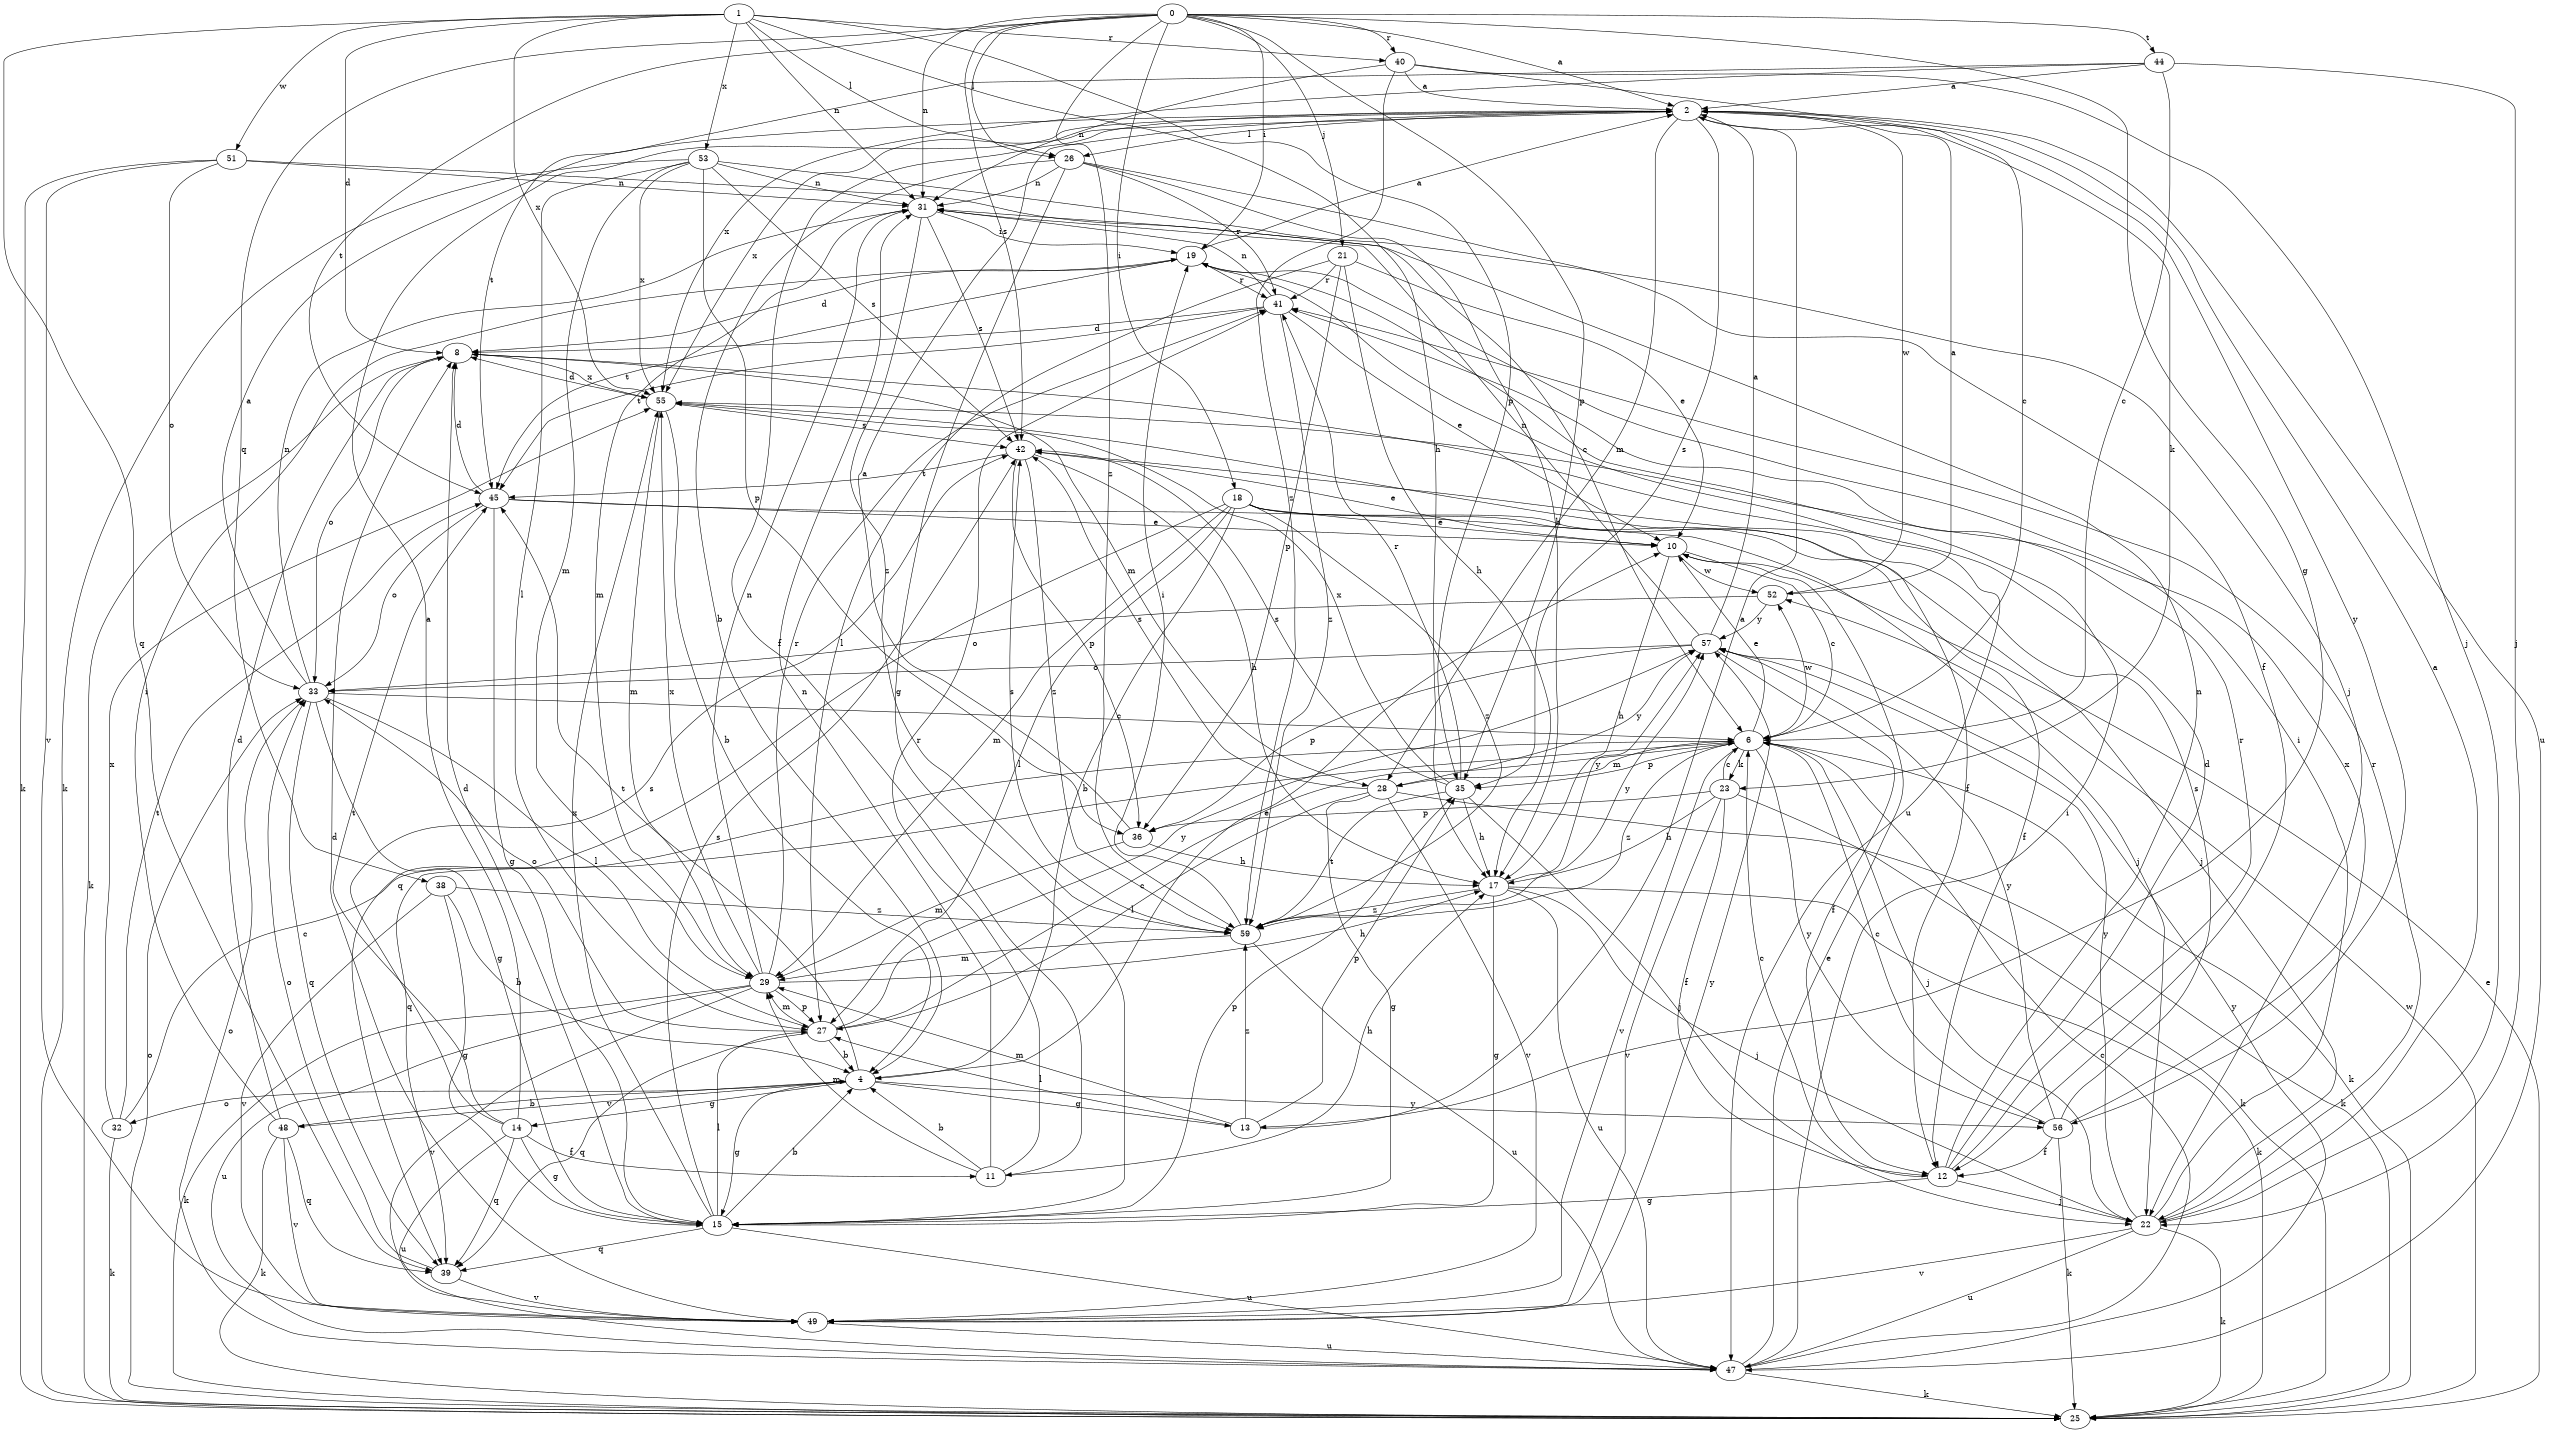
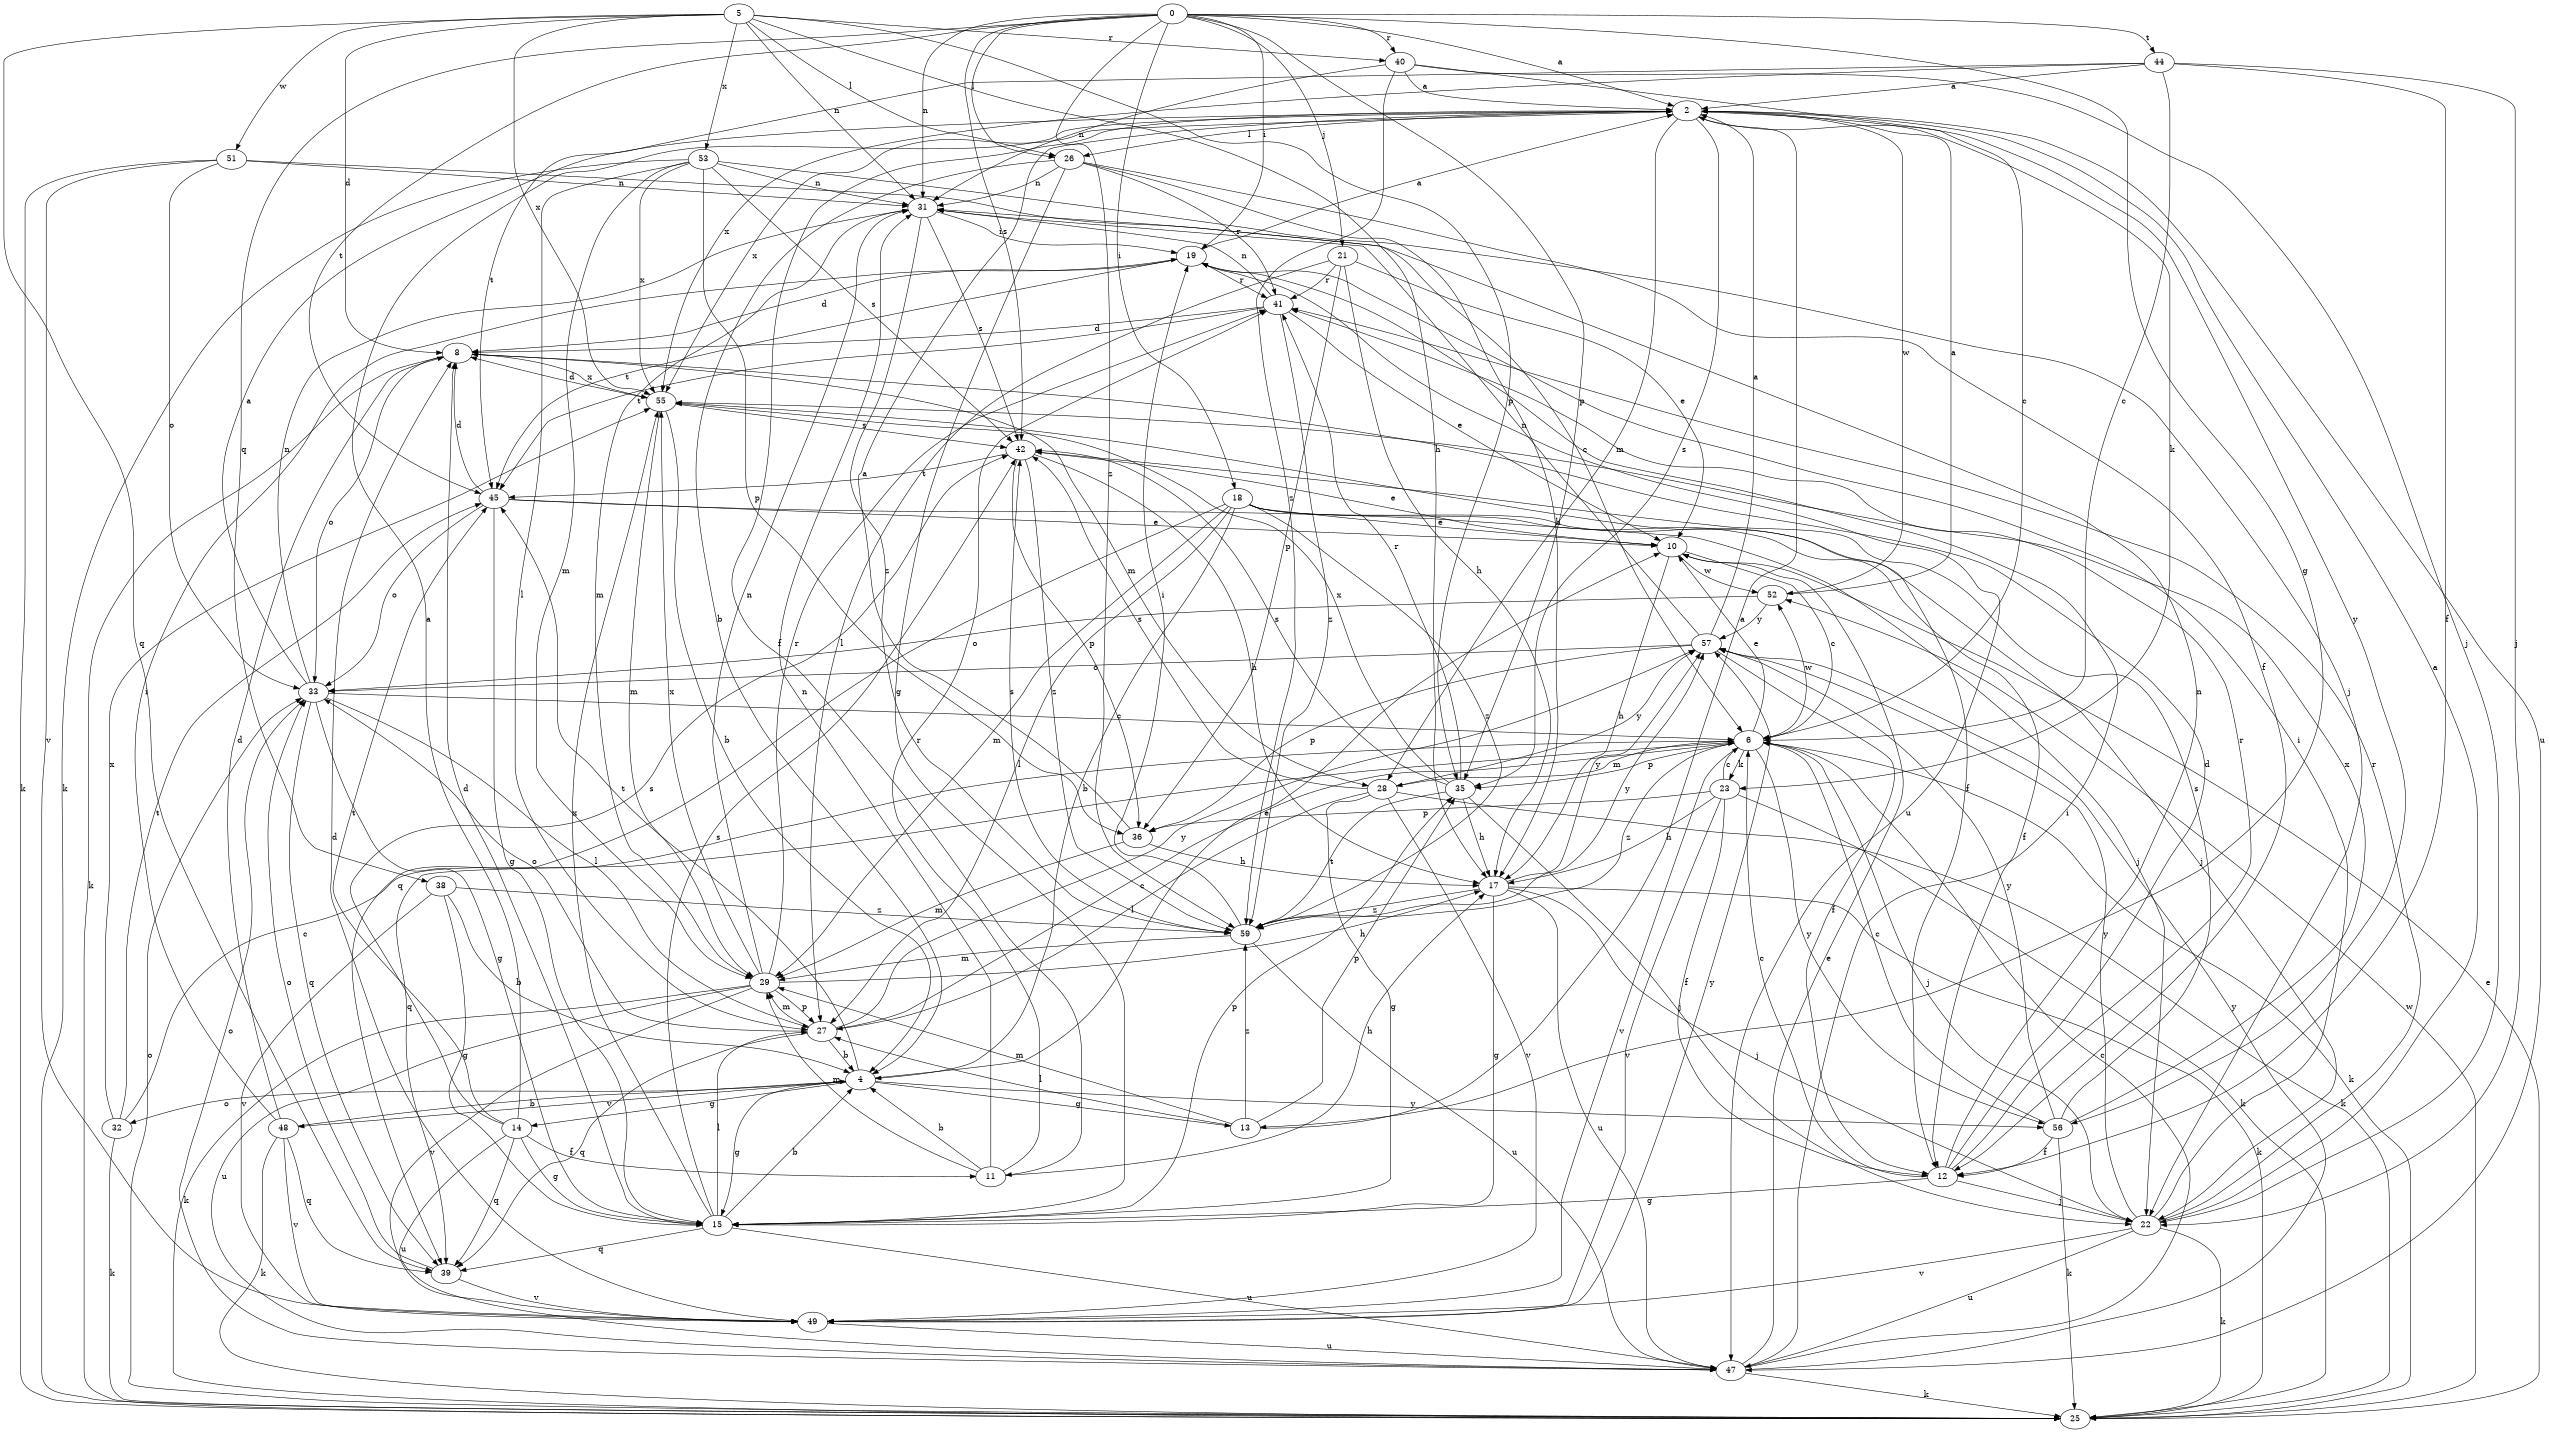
node "1": label "1" -> "5"
edge "44" -> "12": added, label "f"
